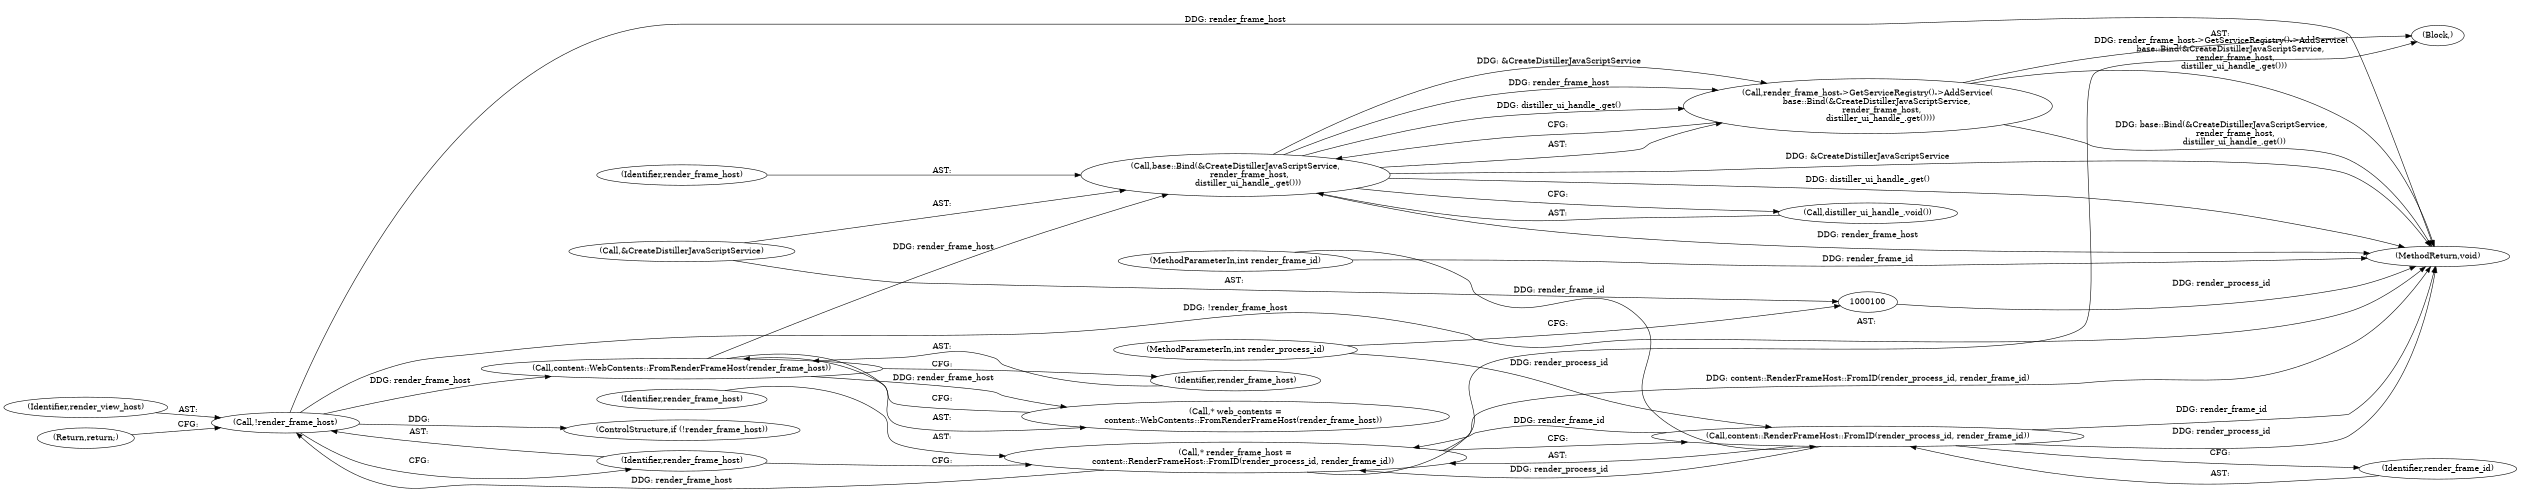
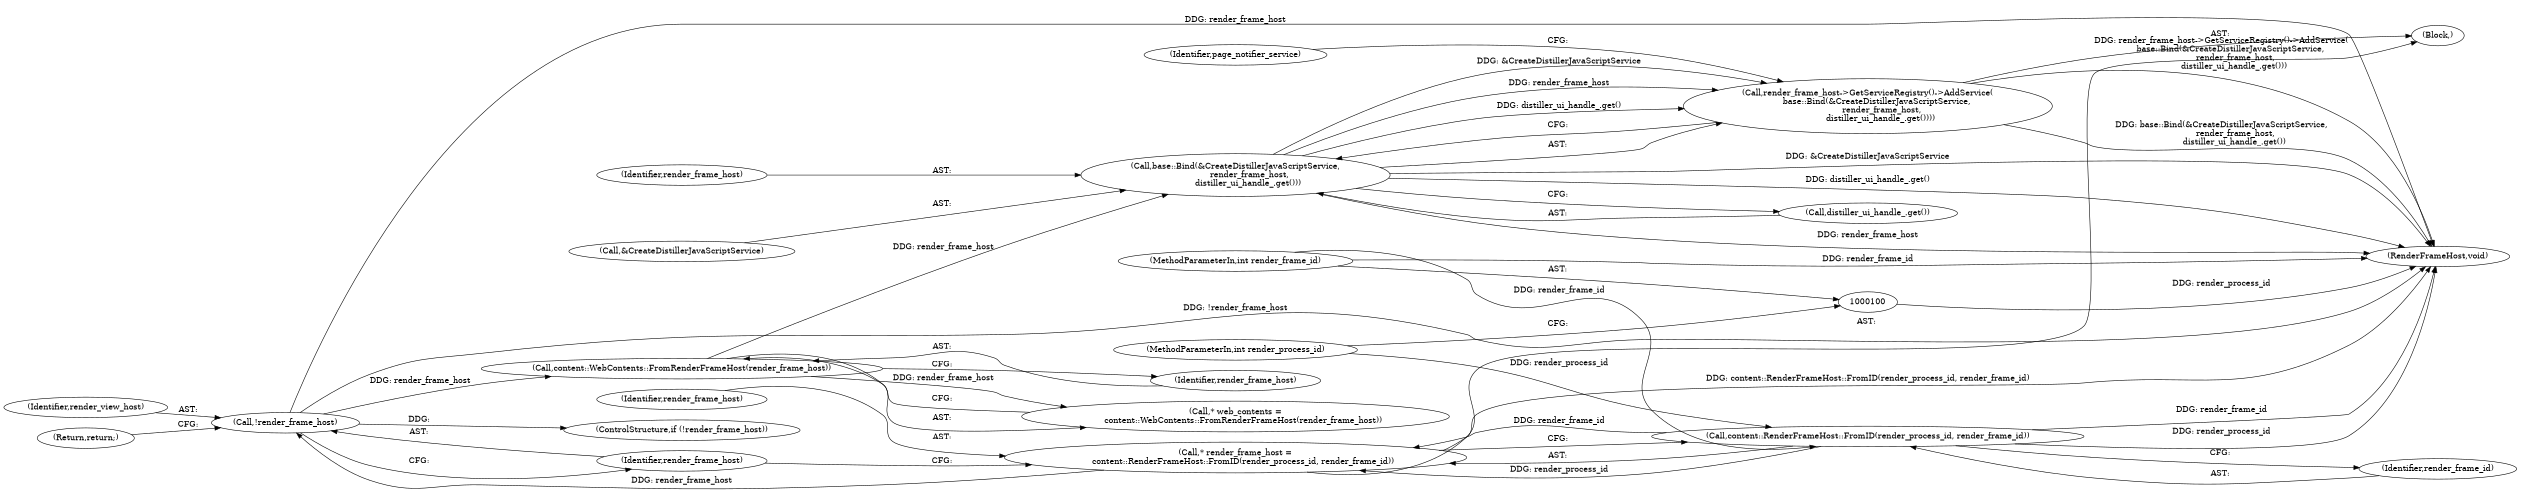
node "(Identifier,page_notifier_service)": added
node "(Call,distiller_ui_handle_.void())": label "(Call,distiller_ui_handle_.void())" -> "(Call,distiller_ui_handle_.get())"
node "(MethodReturn,void)": label "(MethodReturn,void)" -> "(RenderFrameHost,void)"
edge "(Call,&CreateDistillerJavaScriptService)" -> "1000100": now "(MethodParameterIn,int render_frame_id)" -> "1000100"
